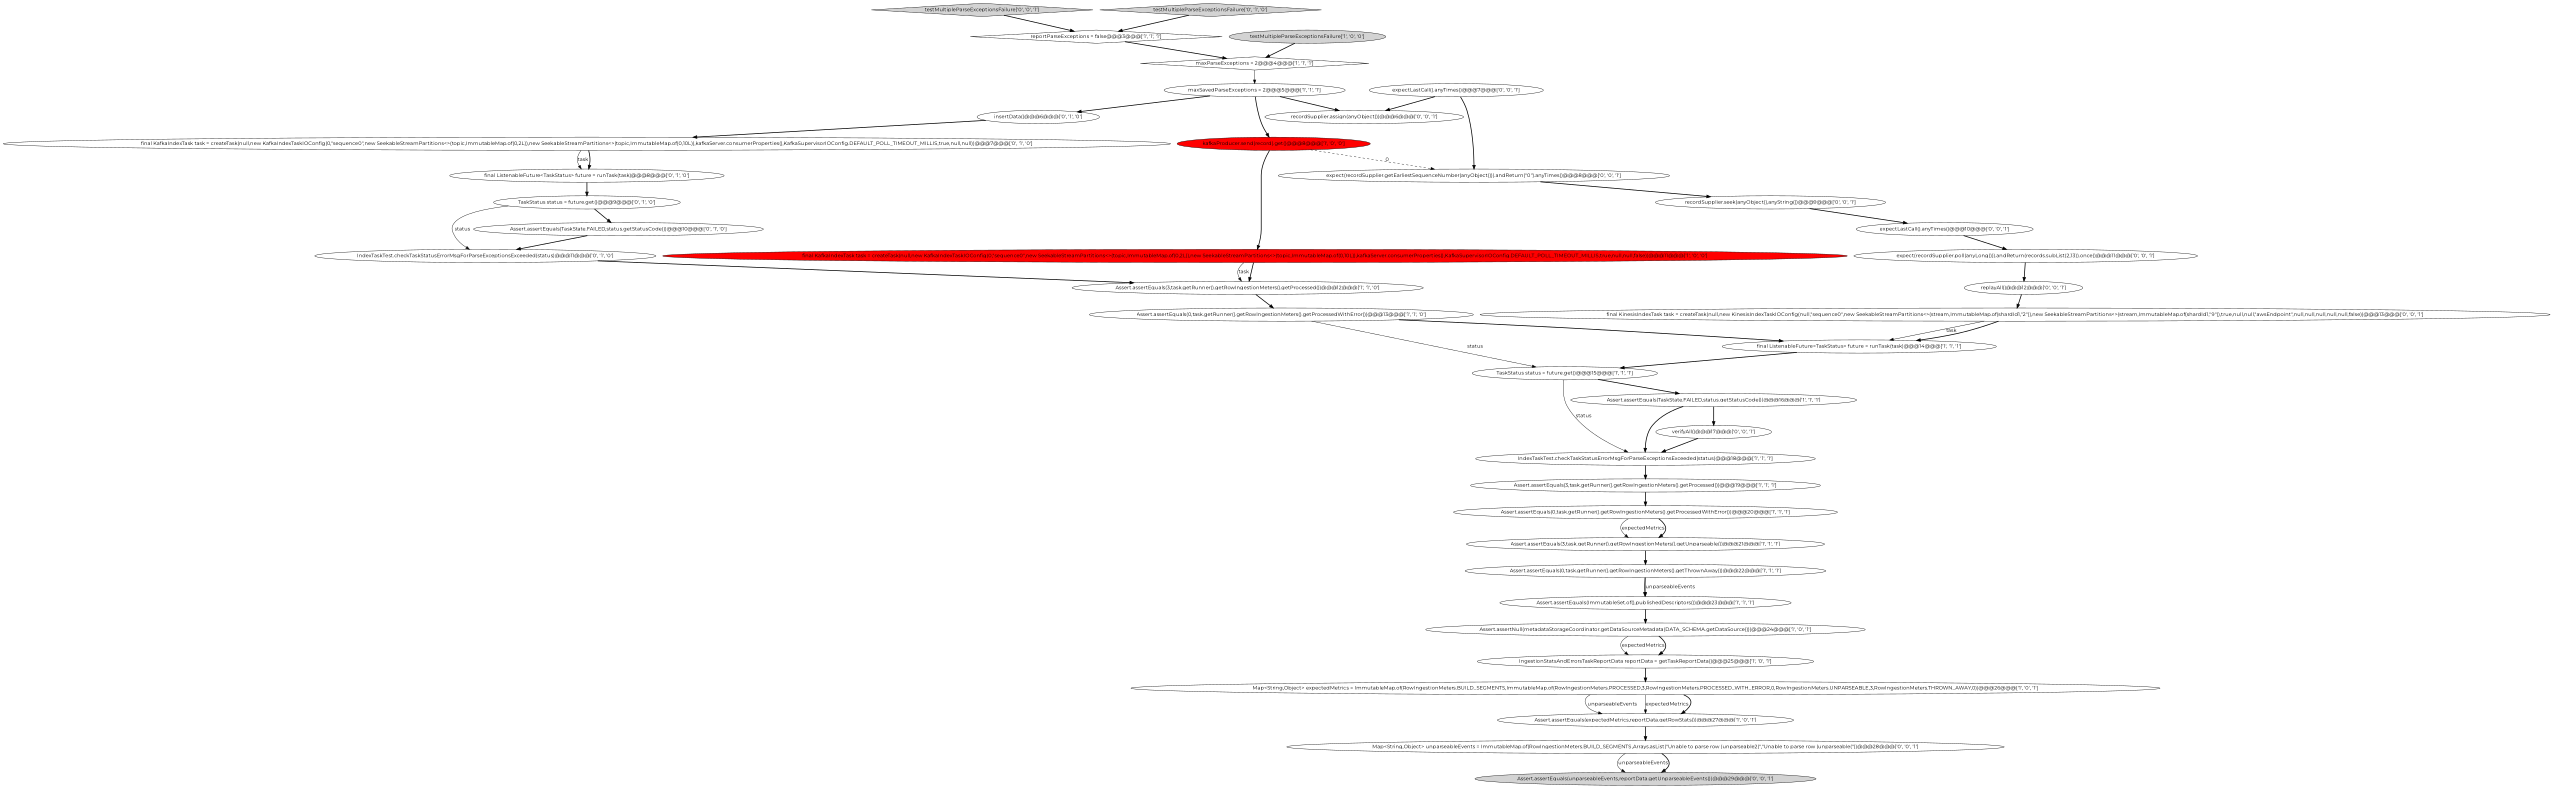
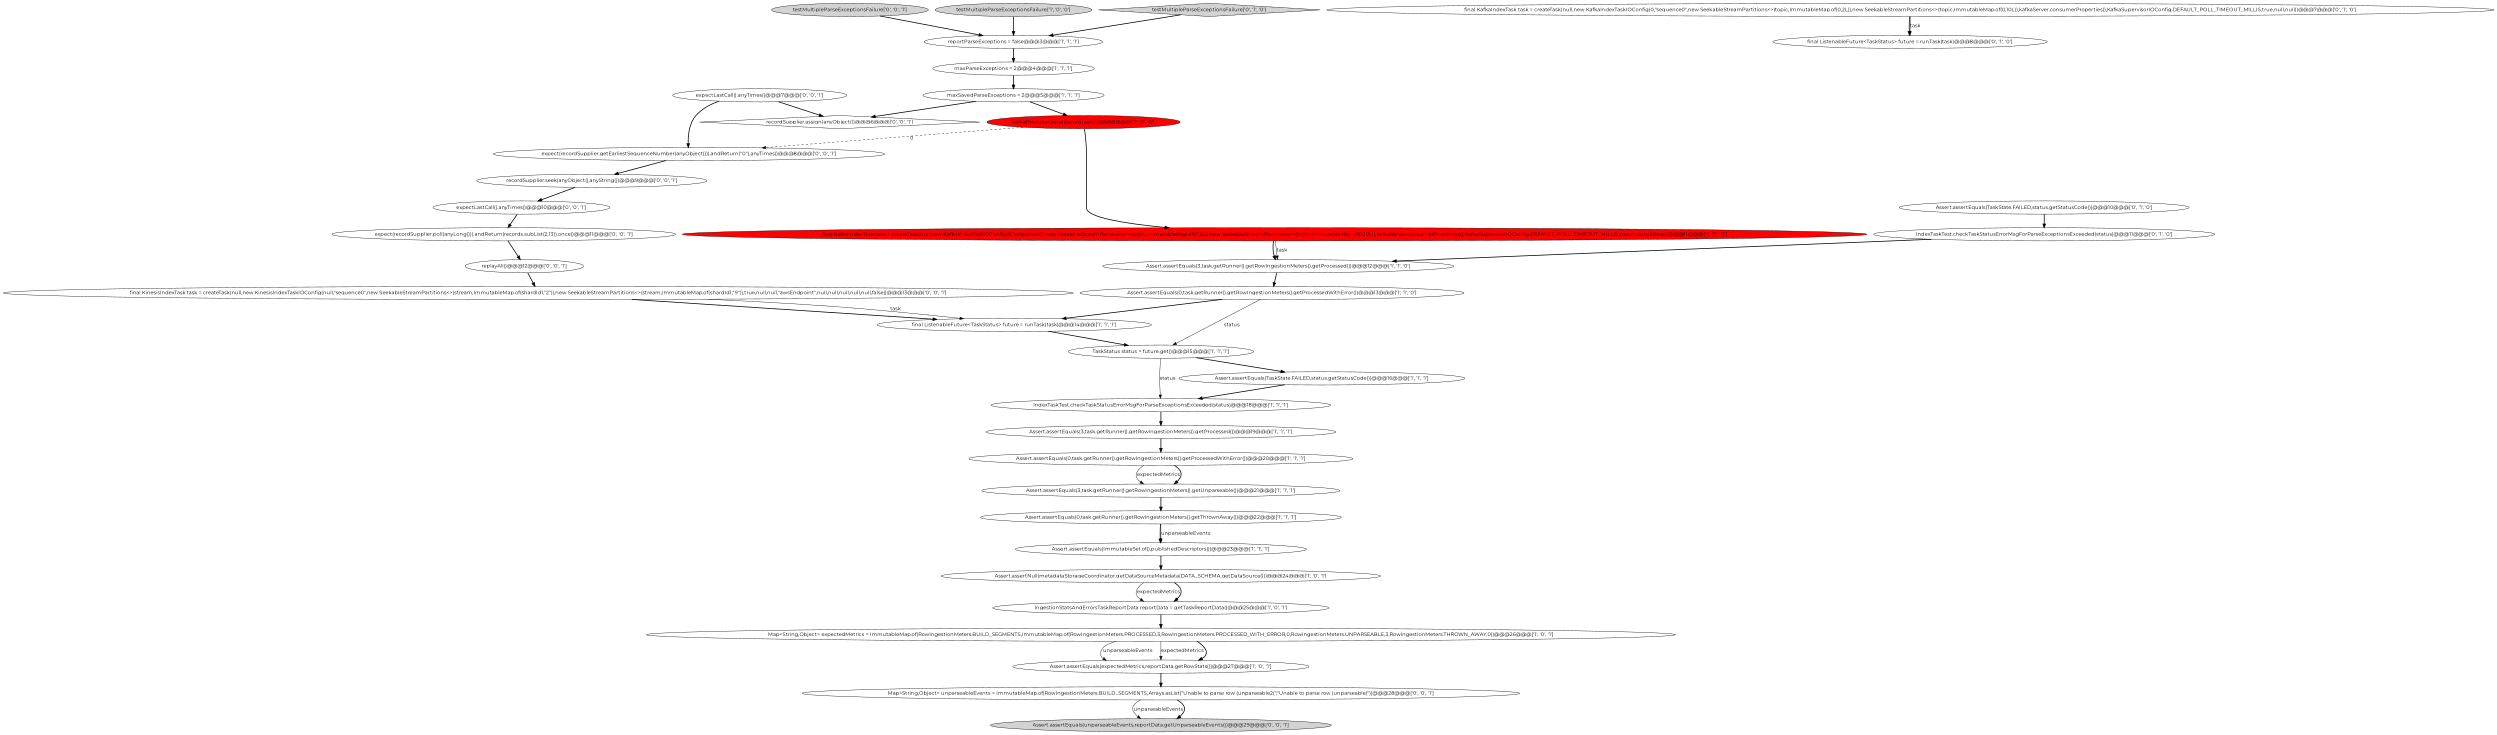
node "testMultipleParseExceptionsFailure['0', '0', '1']": shape diamond -> ellipse
node "reportParseExceptions = false@@@3@@@['1', '1', '1']": shape diamond -> ellipse
edge "testMultipleParseExceptionsFailure['1', '0', '0']" -> "maxParseExceptions = 2@@@4@@@['1', '1', '1']": now "testMultipleParseExceptionsFailure['1', '0', '0']" -> "reportParseExceptions = false@@@3@@@['1', '1', '1']"
node "maxParseExceptions = 2@@@4@@@['1', '1', '1']": shape diamond -> ellipse
edge "maxParseExceptions = 2@@@4@@@['1', '1', '1']" -> "maxSavedParseExceptions = 2@@@5@@@['1', '1', '1']": style solid -> bold
node "insertData()@@@6@@@['0', '1', '0']": removed
node "recordSupplier.assign(anyObject())@@@6@@@['0', '0', '1']": shape ellipse -> diamond
node "TaskStatus status = future.get()@@@9@@@['0', '1', '0']": removed
node "verifyAll()@@@17@@@['0', '0', '1']": removed
